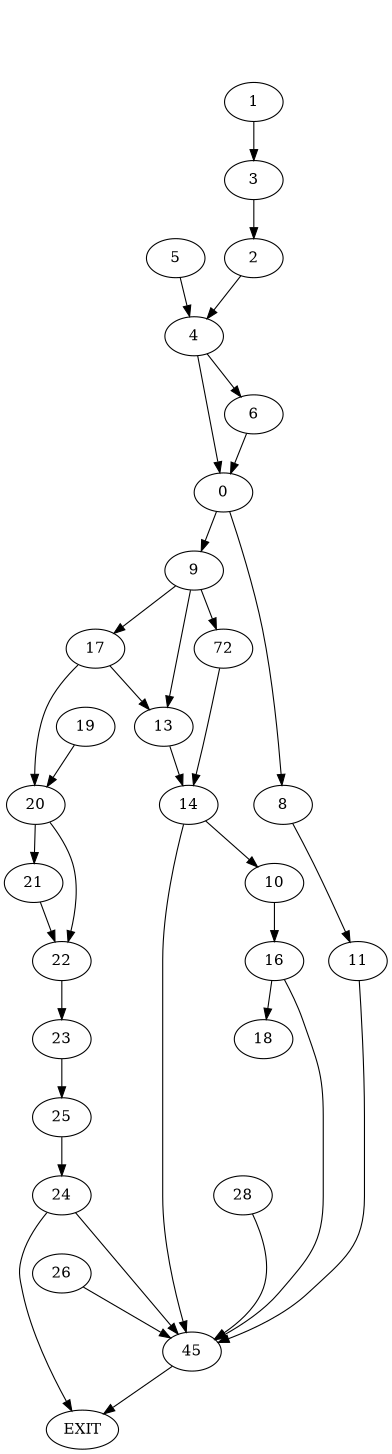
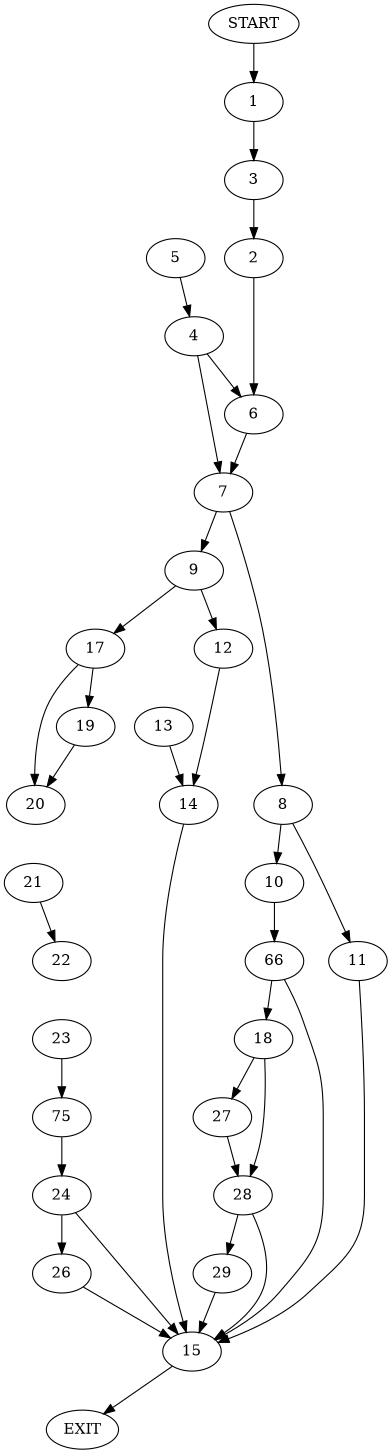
node "START": added
edge "2" -> "4": now "2" -> "6"
node "0": label "0" -> "7"
edge "9" -> "13": removed
node "72": label "72" -> "12"
edge "17" -> "13": now "17" -> "19"
edge "20" -> "21": removed
edge "14" -> "10": now "8" -> "10"
edge "20" -> "22": removed
node "16": label "16" -> "66"
edge "22" -> "23": removed
edge "18" -> "28": added
node "25": label "25" -> "75"
node "27": added
node "29": added
edge "24" -> "EXIT": now "24" -> "26"
node "45": label "45" -> "15"
